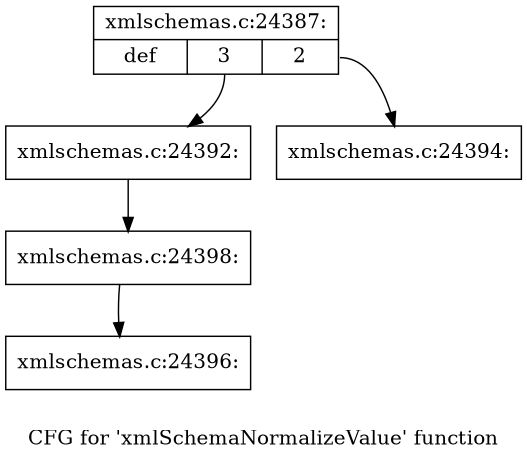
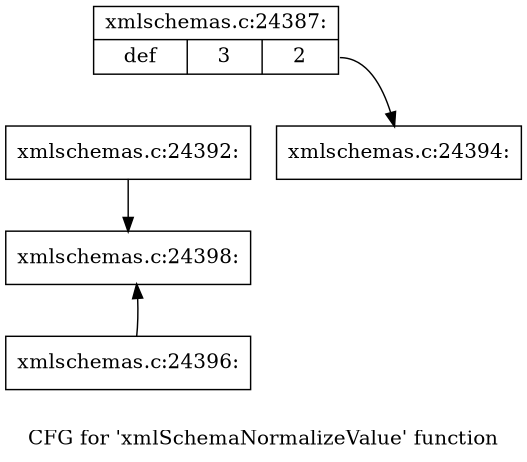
edge "xmlschemas.c:24387:" -> "xmlschemas.c:24392:": removed
edge "xmlschemas.c:24398:" -> "xmlschemas.c:24396:": reversed
